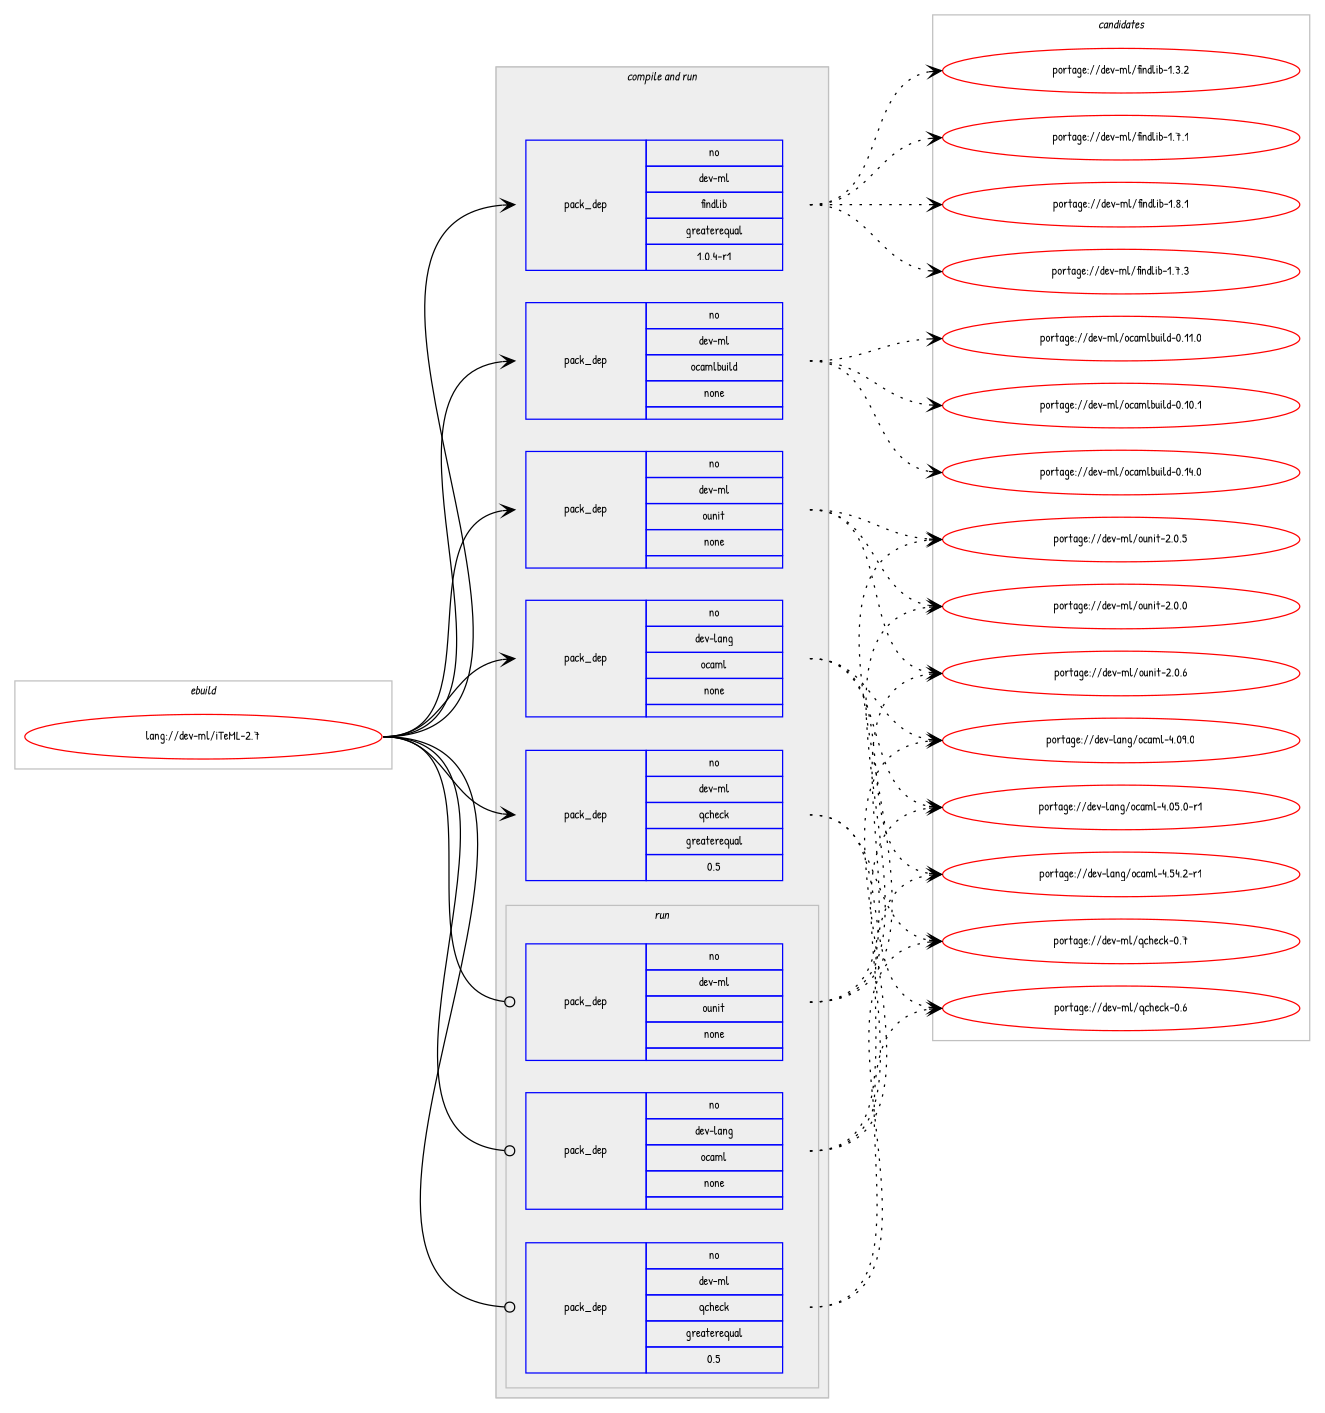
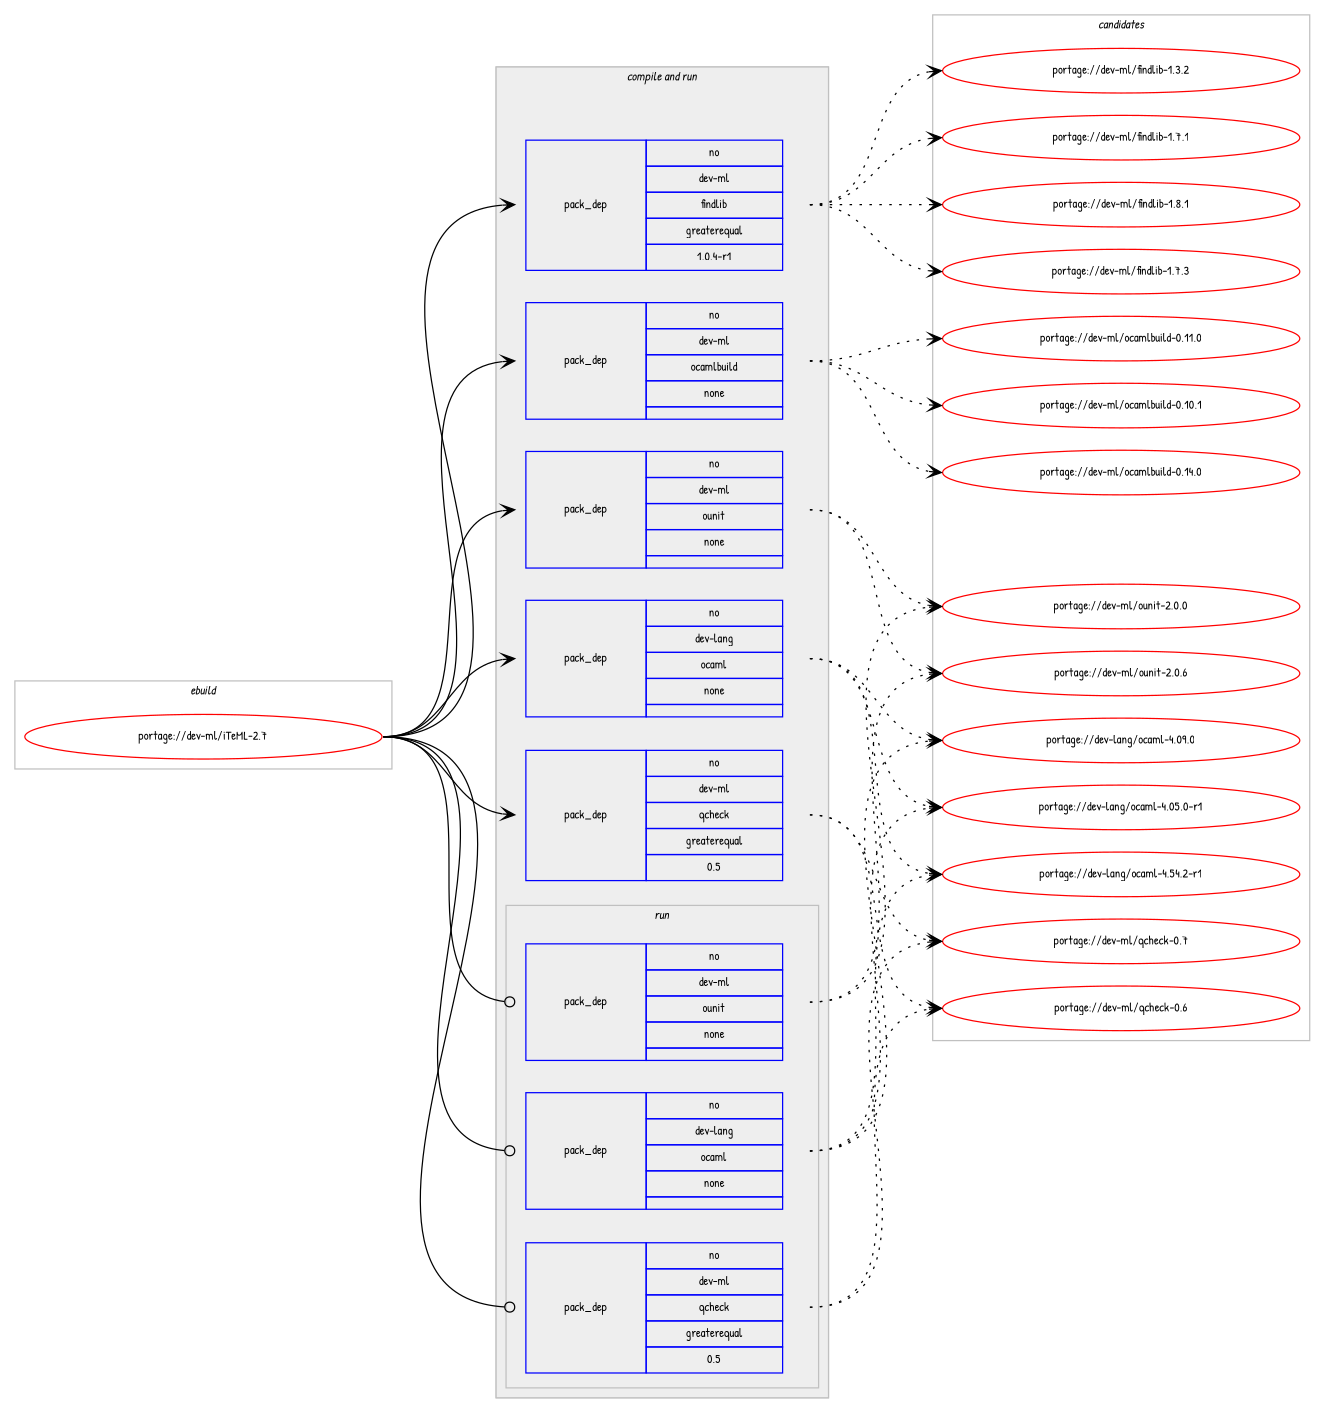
node "portage://dev-ml/ounit-2.0.5": removed
node "lang://dev-ml/iTeML-2.7": label "lang://dev-ml/iTeML-2.7" -> "portage://dev-ml/iTeML-2.7"
